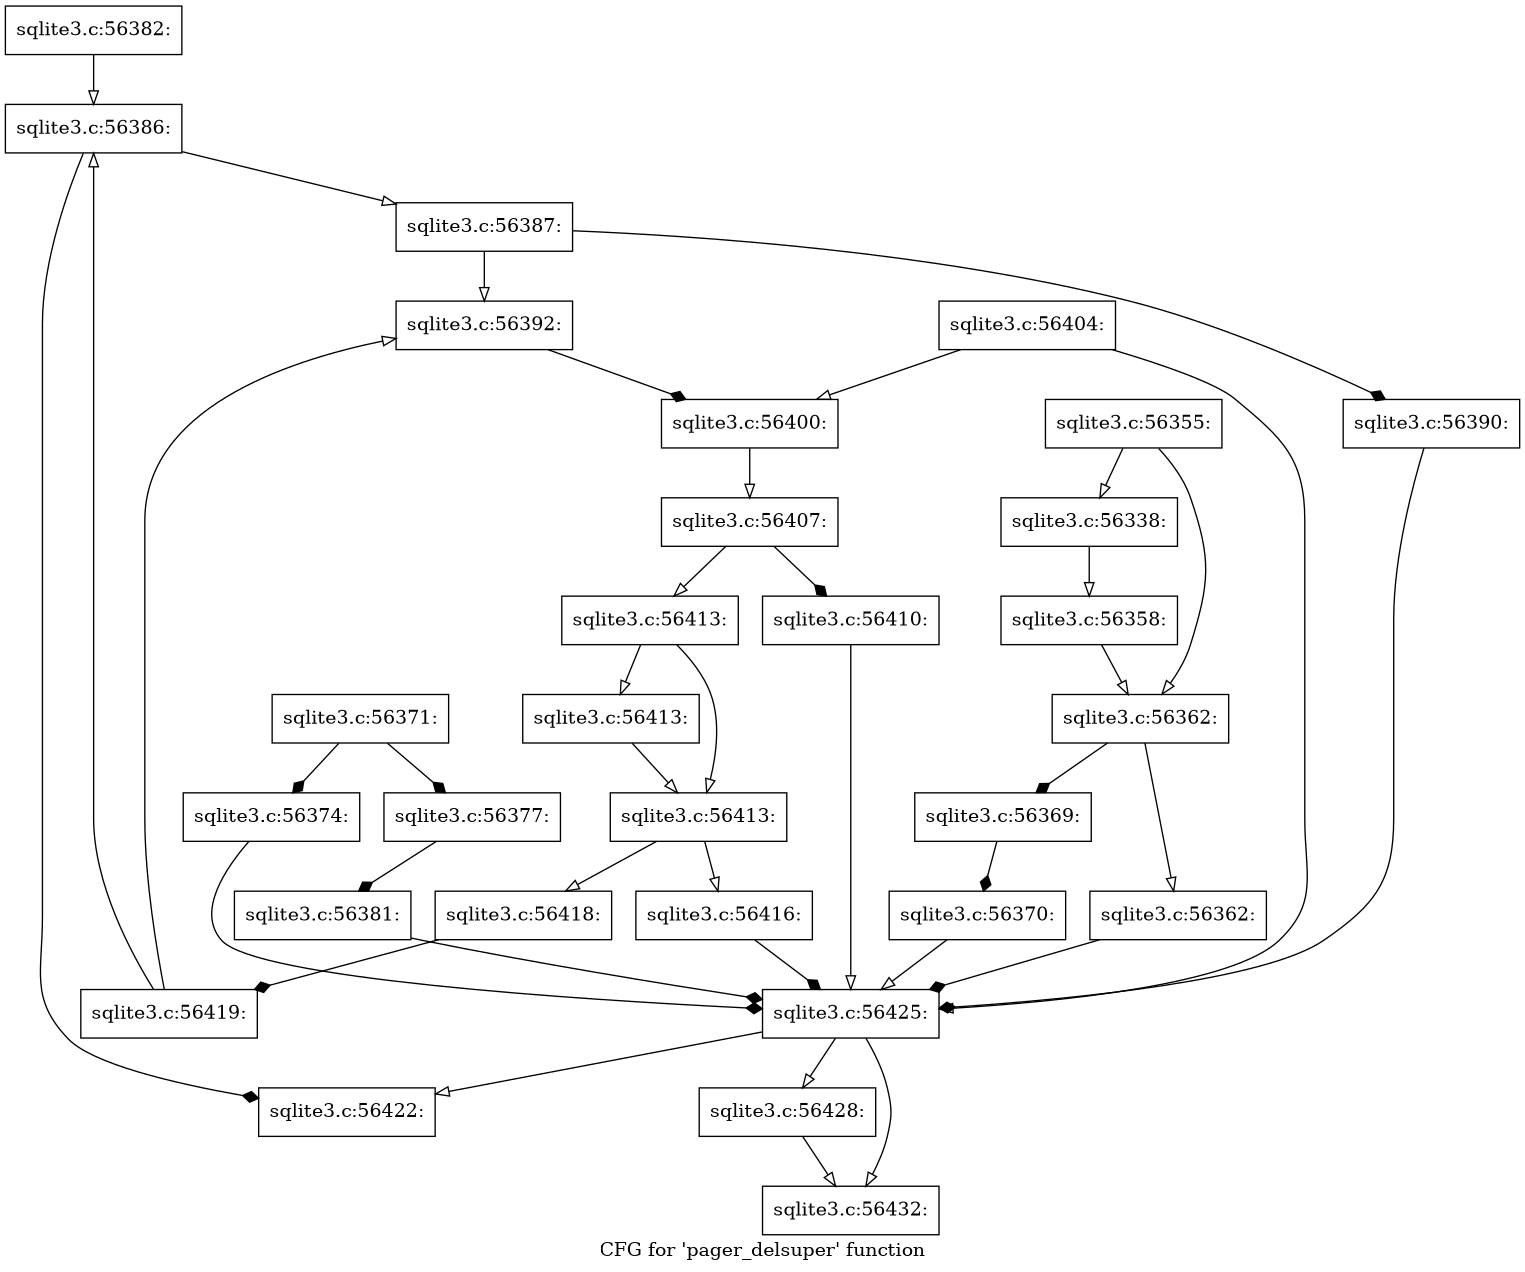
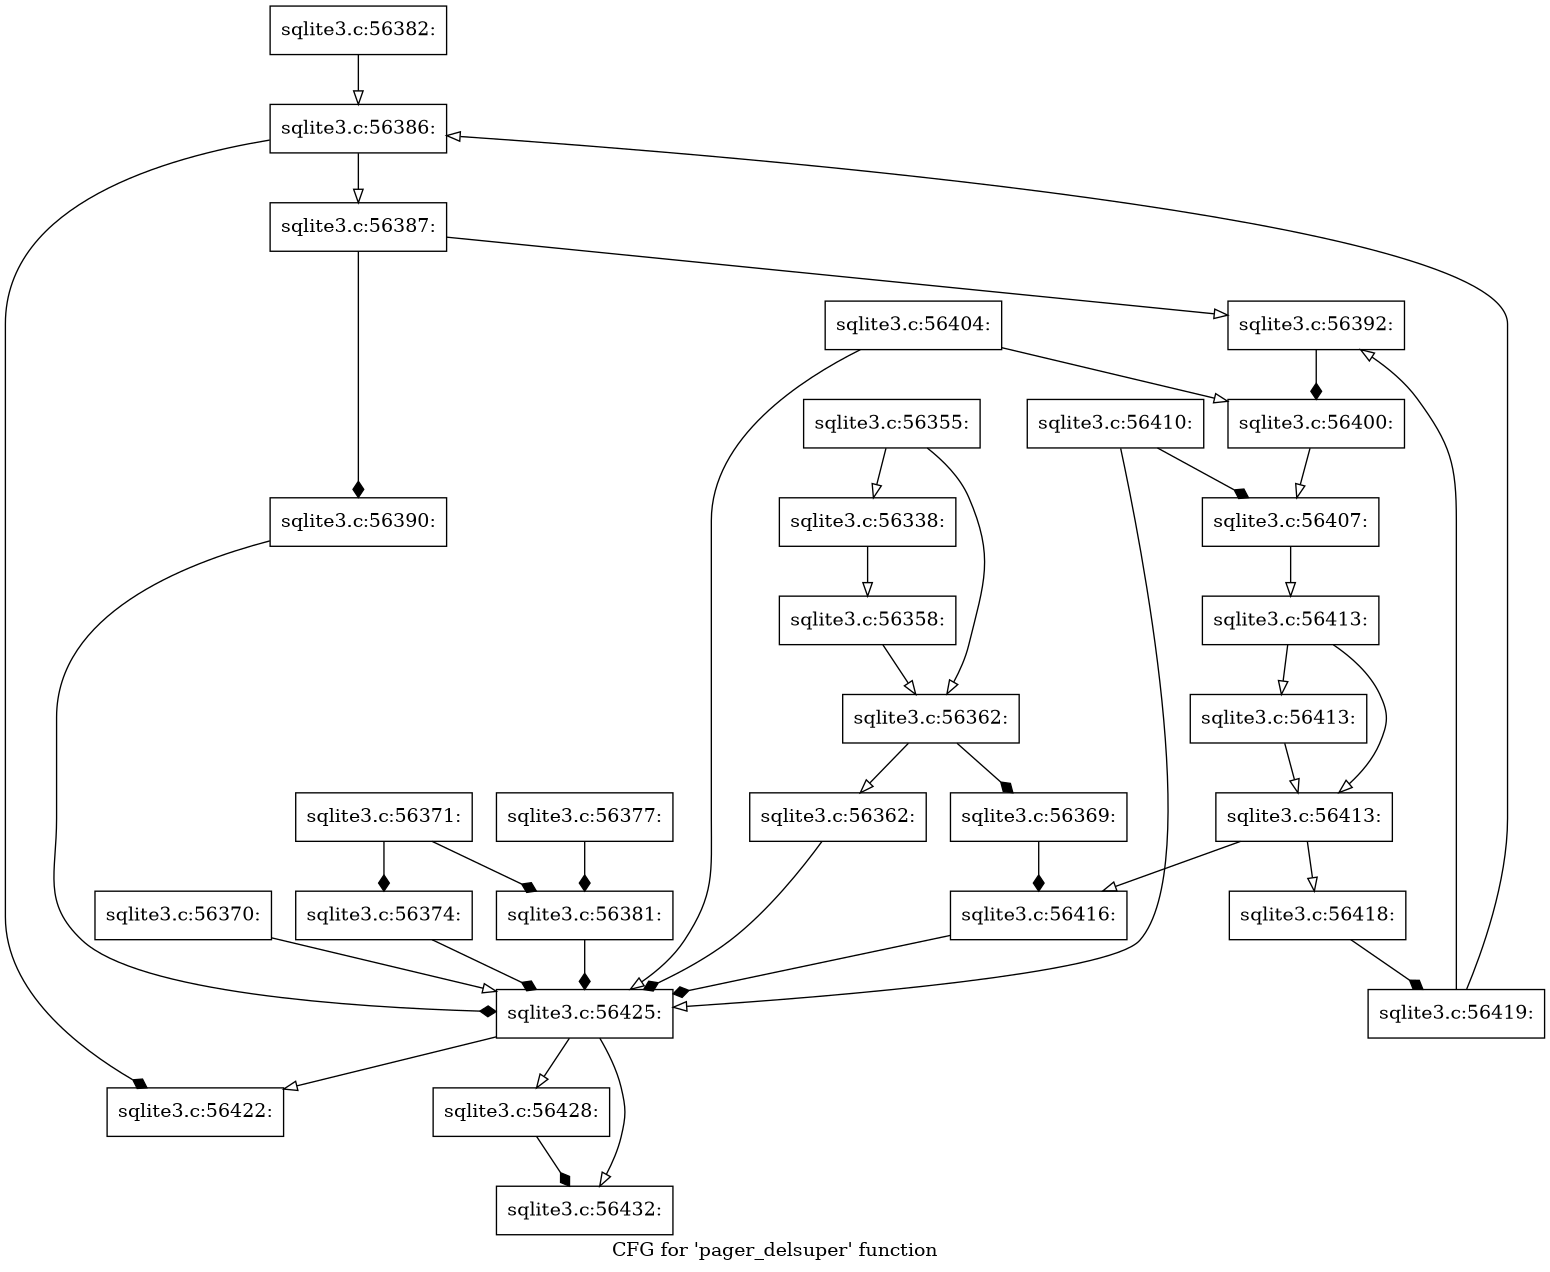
edge "sqlite3.c:56407:" -> "sqlite3.c:56410:": reversed
edge "sqlite3.c:56371:" -> "sqlite3.c:56377:": now "sqlite3.c:56371:" -> "sqlite3.c:56381:"
edge "sqlite3.c:56369:" -> "sqlite3.c:56370:": now "sqlite3.c:56369:" -> "sqlite3.c:56416:"
edge "sqlite3.c:56428:" -> "sqlite3.c:56432:": arrowhead onormal -> diamond
